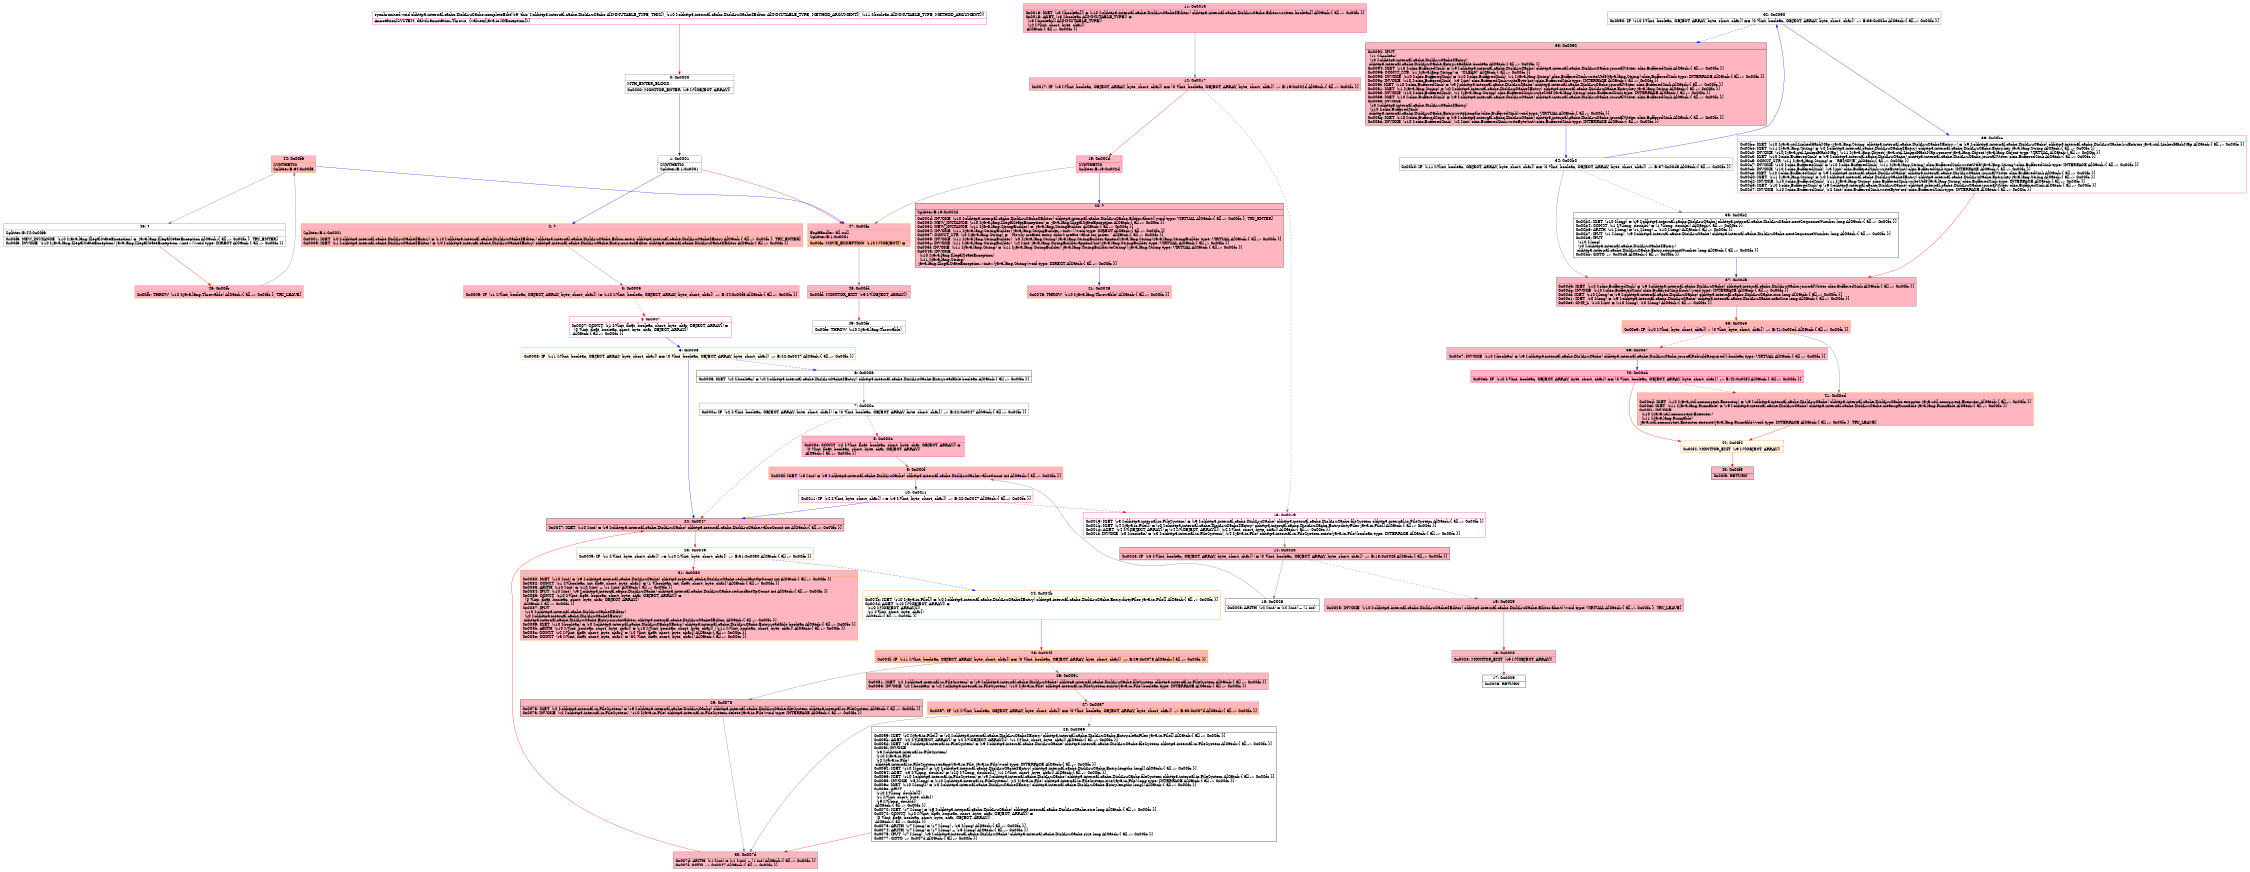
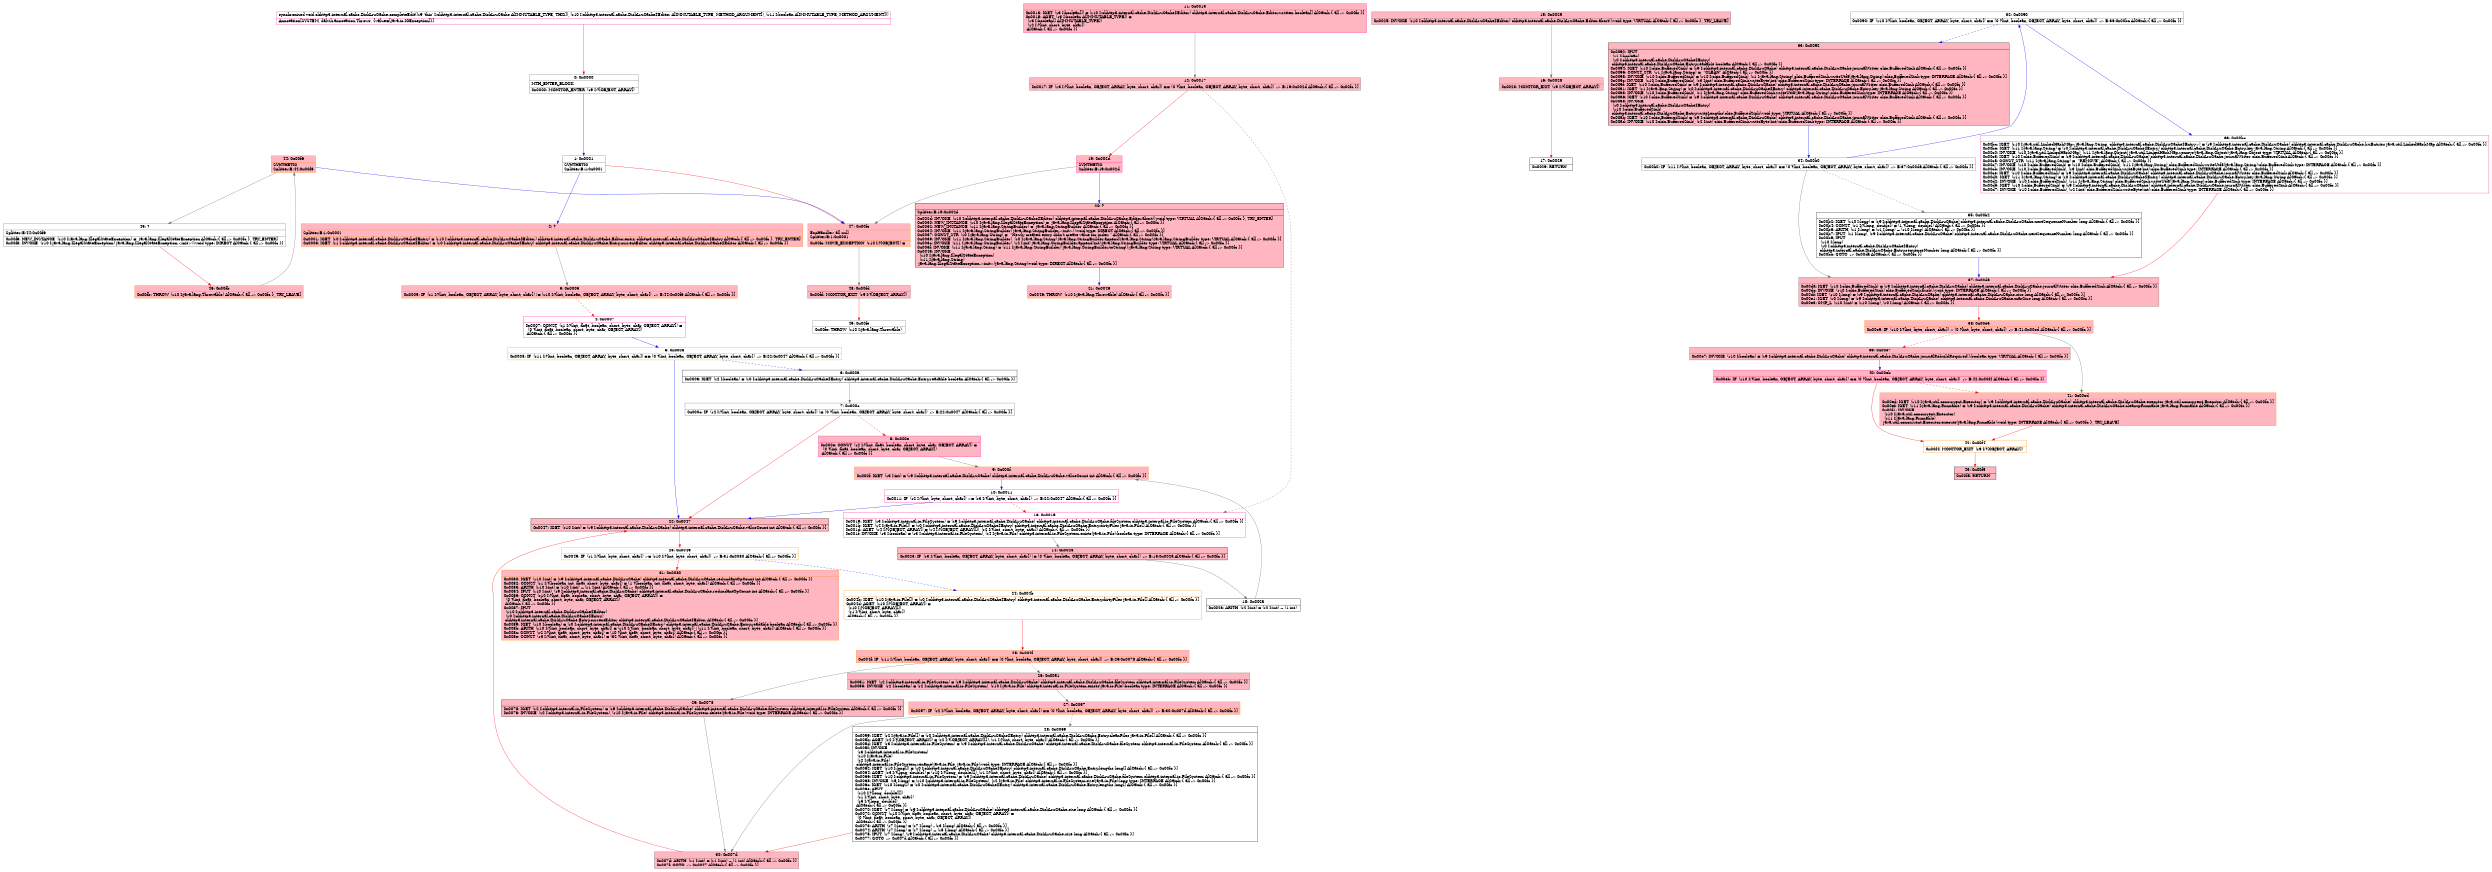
node "44: 0x00f6": text "Splitter:B:64:0x00f6" -> "Splitter:B:44:0x00f6"
edge "7: 0x000c" -> "22: 0x0047": style dashed -> solid
edge "14: 0x0023" -> "15: 0x0025": removed
edge "15: 0x0025" -> "16: 0x0028": color red -> gray40
